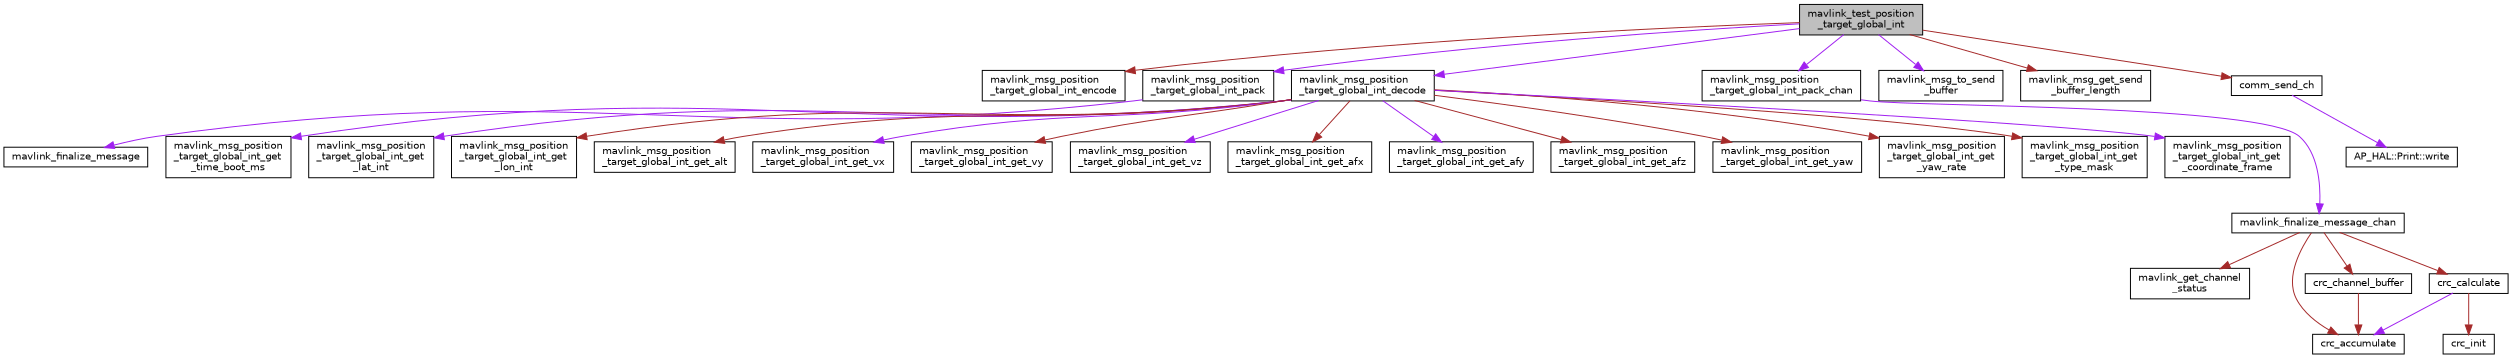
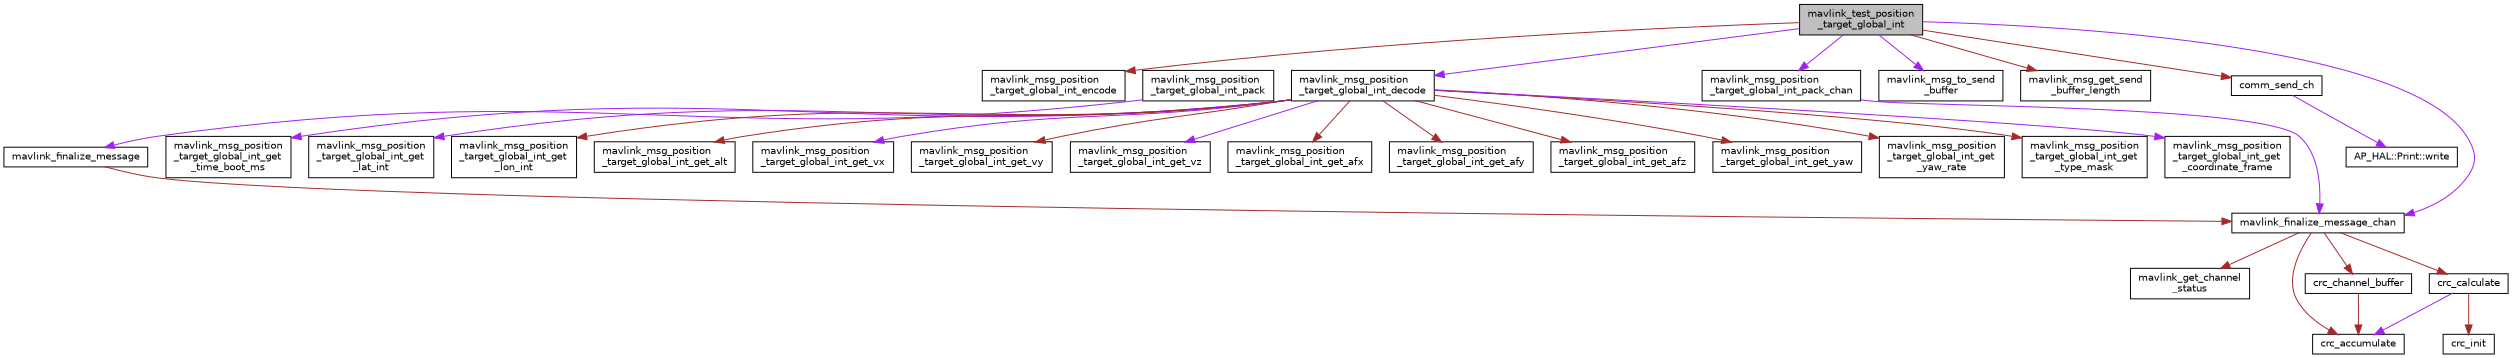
edge "mavlink_test_position _target_global_int" -> "mavlink_msg_position _target_global_int_pack": now "mavlink_test_position _target_global_int" -> "mavlink_finalize_message_chan"
edge "mavlink_msg_position _target_global_int_decode" -> "mavlink_msg_position _target_global_int_get_afy": color purple -> brown
edge "mavlink_finalize_message" -> "mavlink_finalize_message_chan": added
